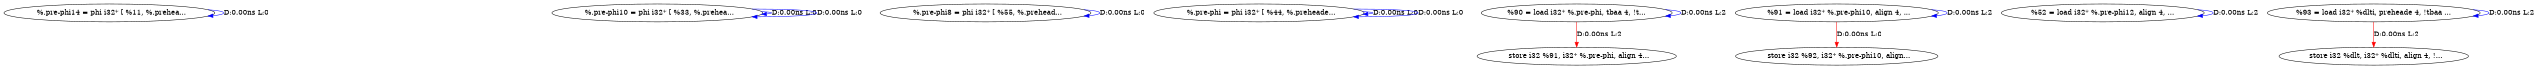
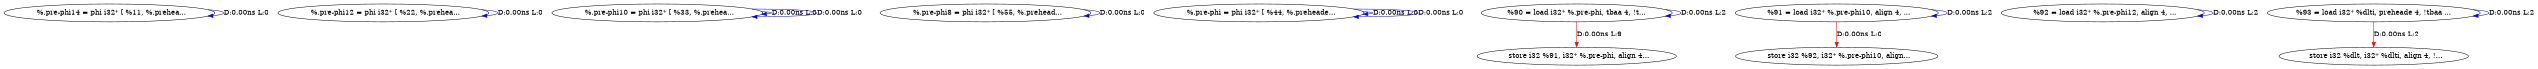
node "%.pre-phi12 = phi i32* [ %22, %.prehea...": added
node "%52 = load i32* %.pre-phi12, align 4, ...": label "%52 = load i32* %.pre-phi12, align 4, ..." -> "%92 = load i32* %.pre-phi12, align 4, ..."
edge "%90 = load i32* %.pre-phi, tbaa 4, !t..." -> "store i32 %91, i32* %.pre-phi, align 4...": label "D:0.00ns L:2" -> "D:0.00ns L:9"
